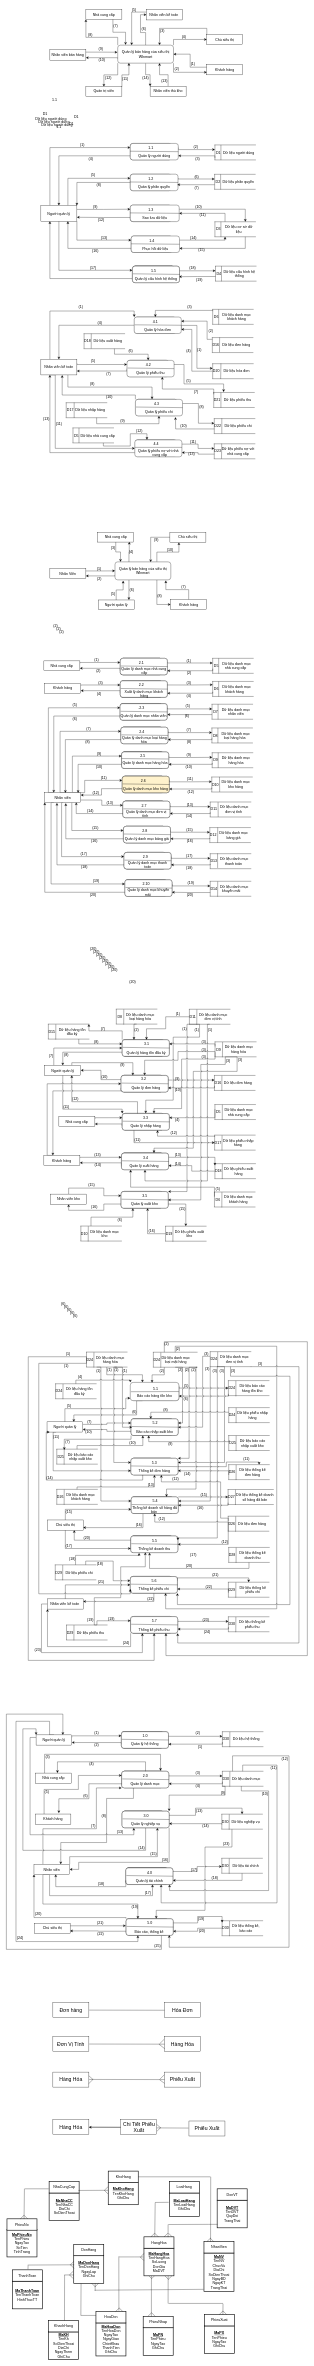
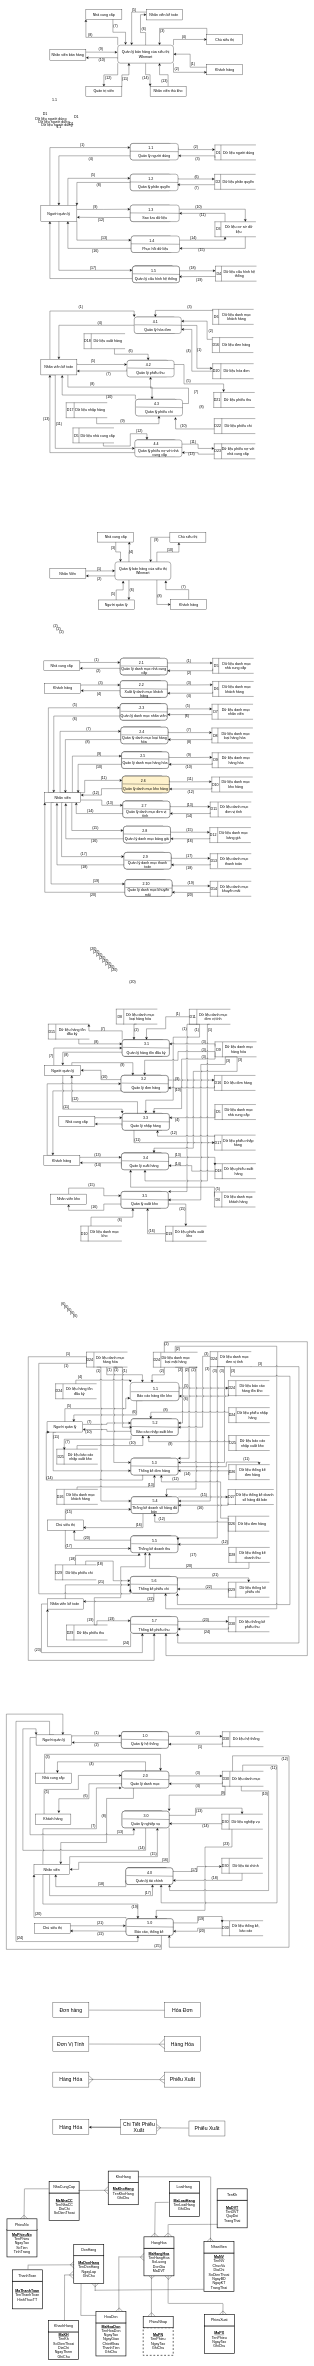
edge "D21" -> "Quản lý phiếu thu": removed
edge "Quản lý phiếu chi" -> "D22": now "Quản lý phiếu chi" -> "Quản lý phiếu thu"
node "DonVT": label "DonVT" -> "TenKh"
node "MaPN TenPhieu NgayTao GhiChu": style solid -> dashed
